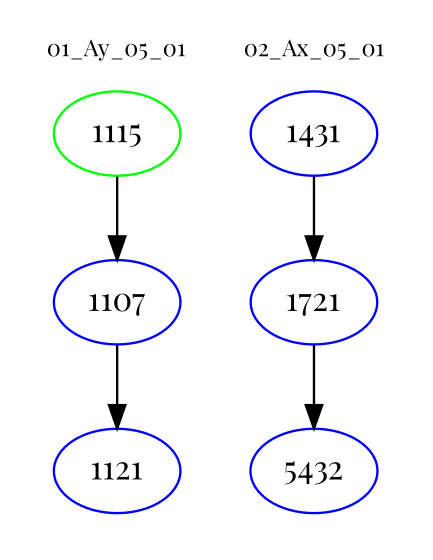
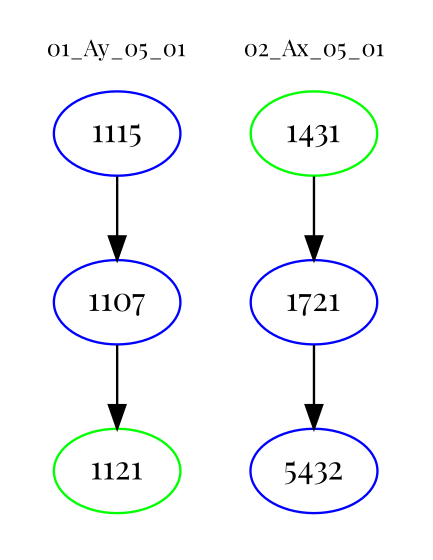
node "1115": color green -> blue
node "1431": color blue -> green
node "1121": color blue -> green
